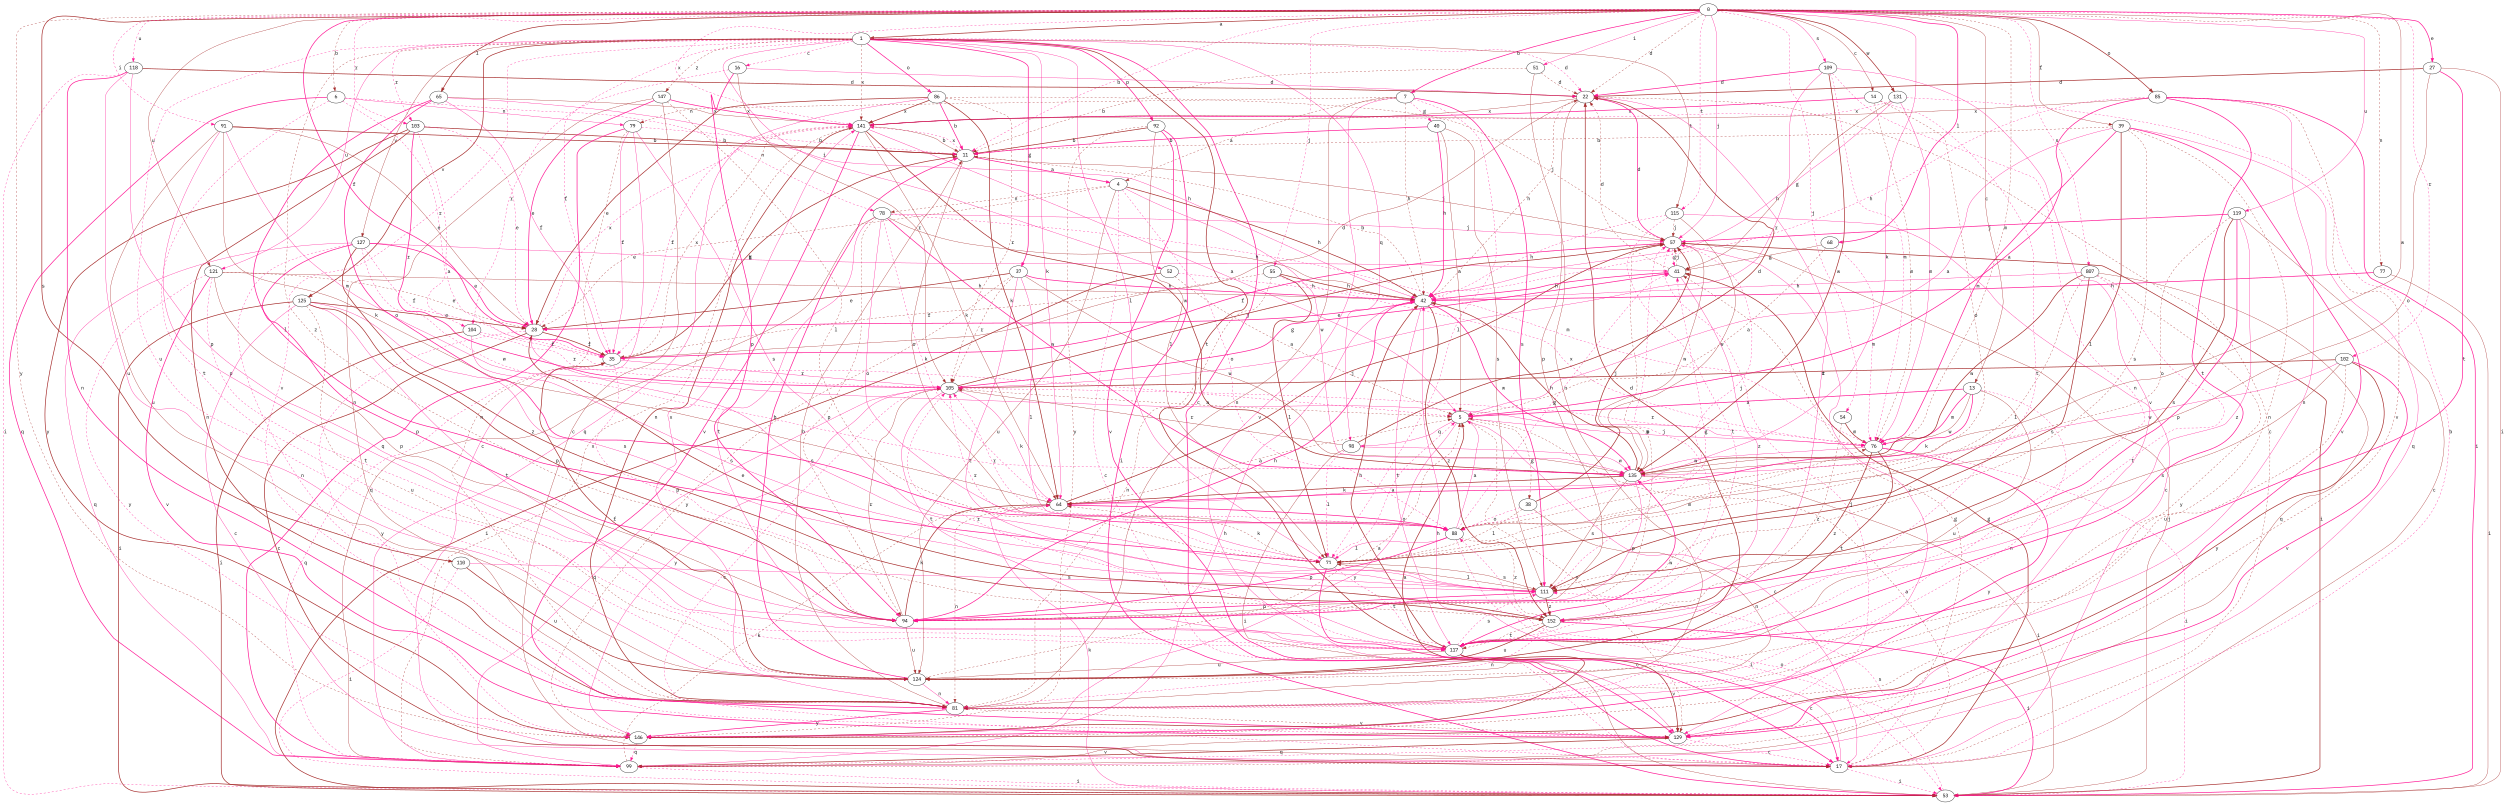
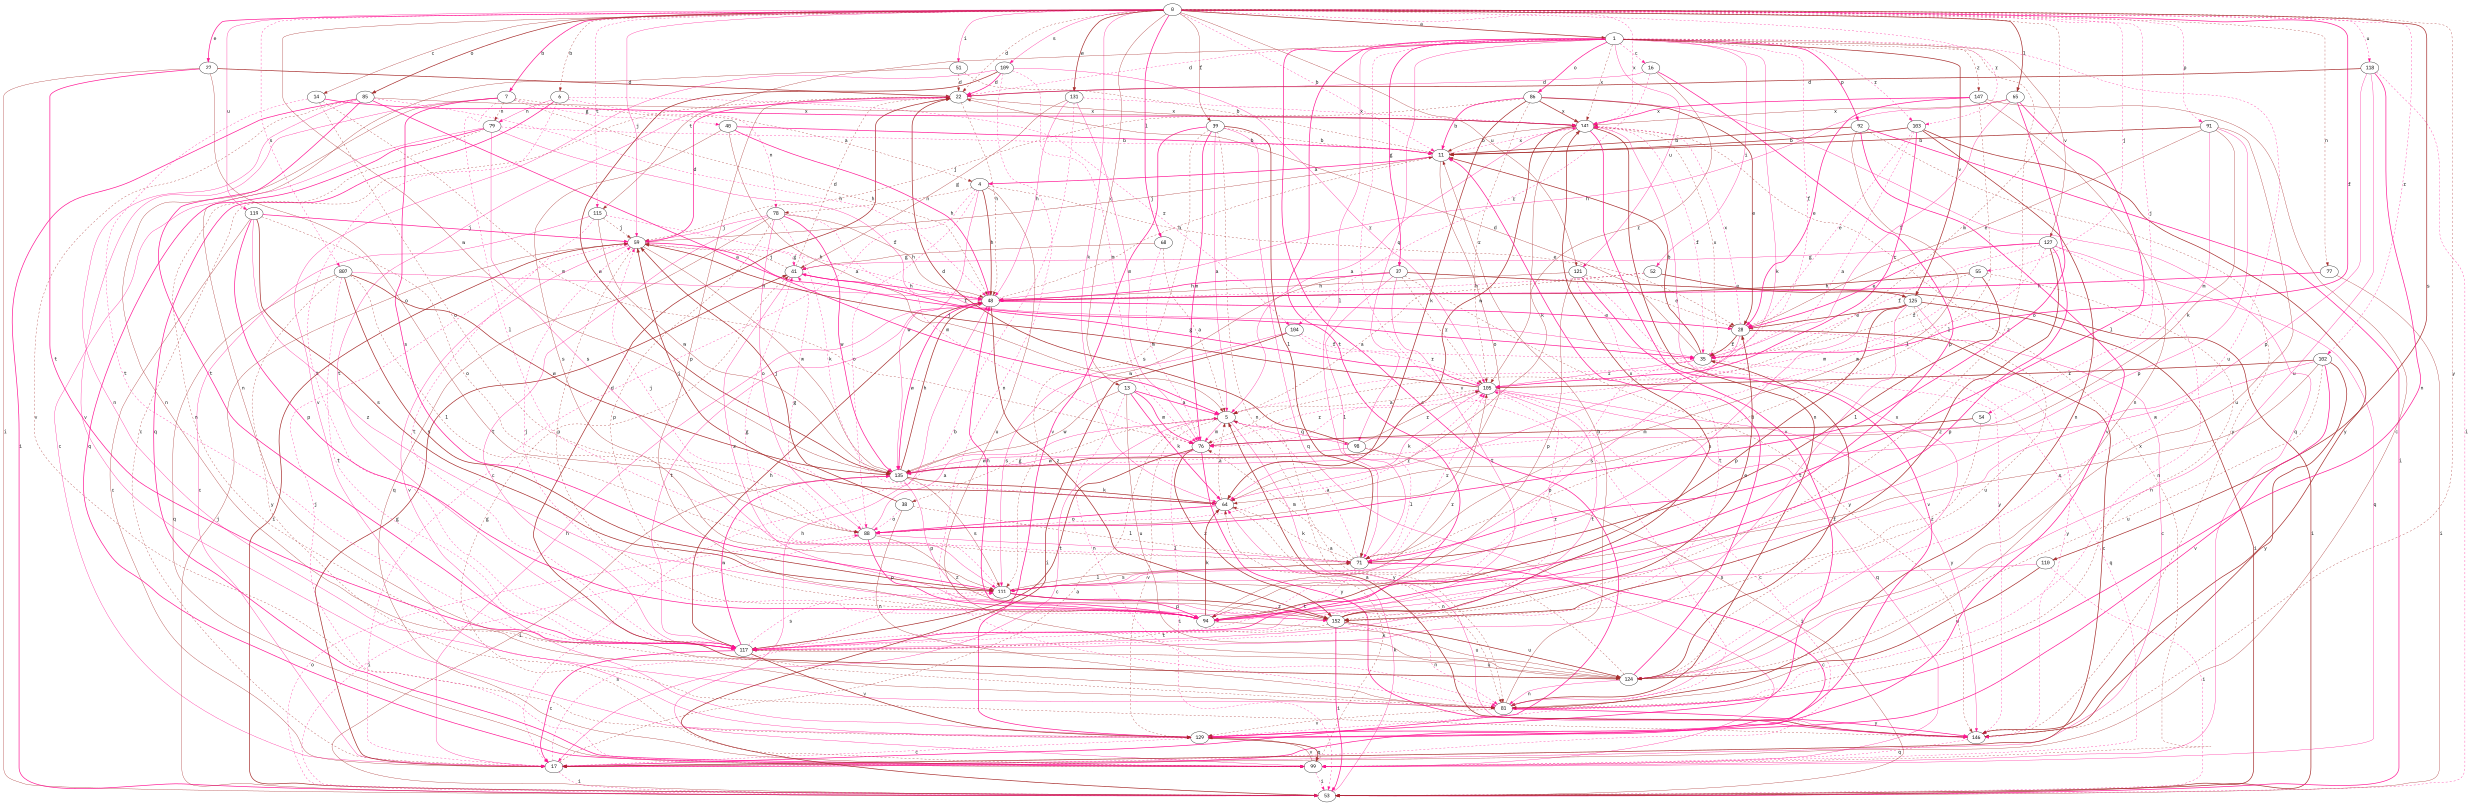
edge "0" -> "91": label "i" -> "p"
node "57": label "57" -> "59"
node "42": label "42" -> "48"
edge "37" -> "28": now "37" -> "125"
edge "1" -> "117": color brown -> deeppink
edge "55" -> "76": label "x" -> "m"
edge "152" -> "141": added, label "x"
edge "88" -> "152": style dashed -> solid
